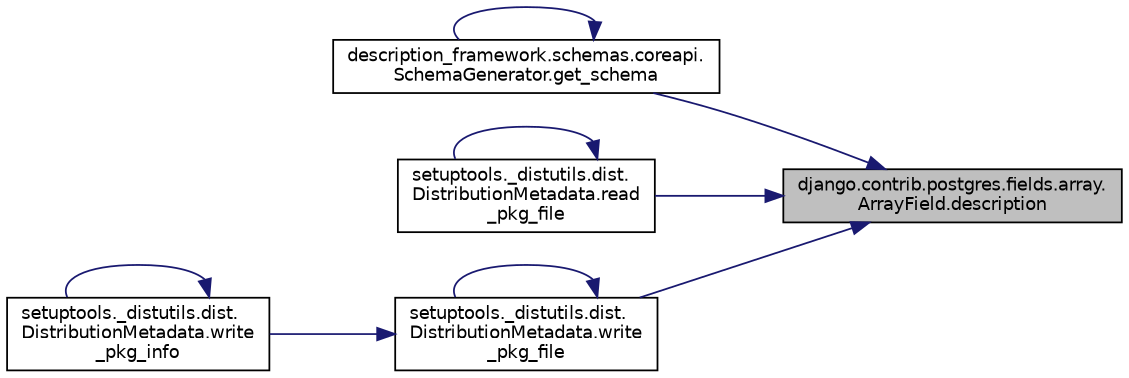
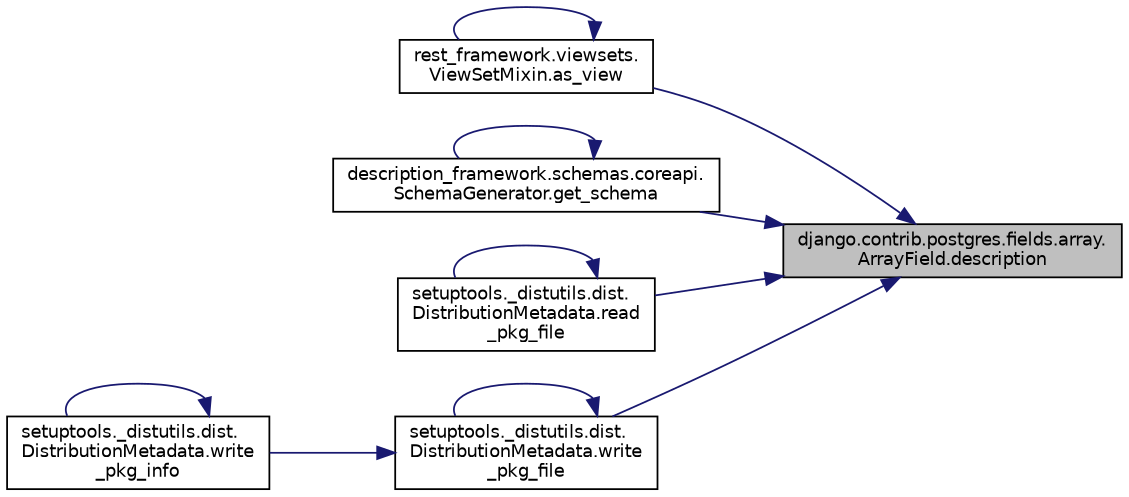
node "rest_framework.viewsets. ViewSetMixin.as_view": added
